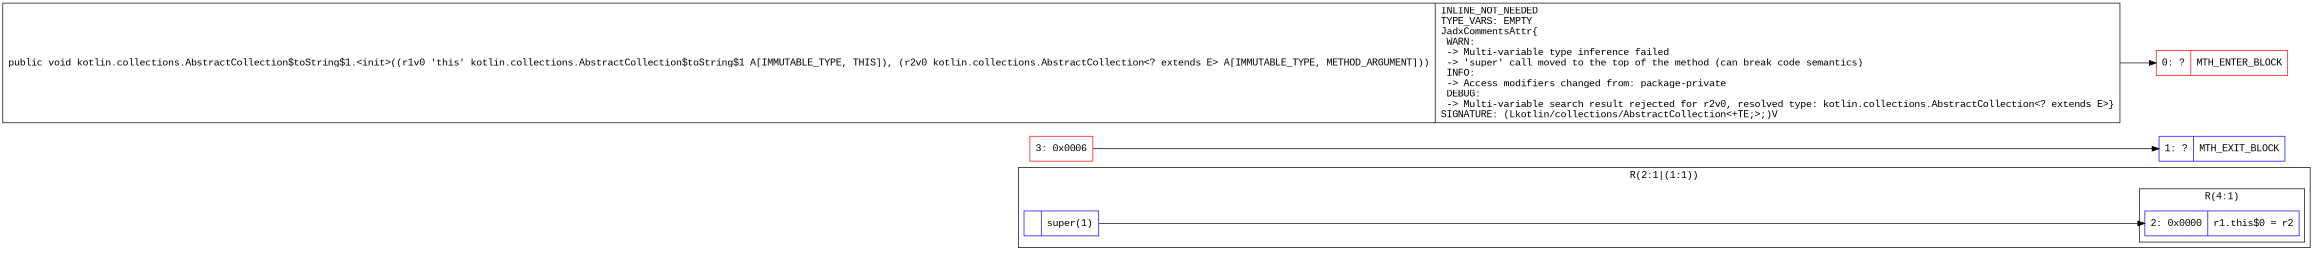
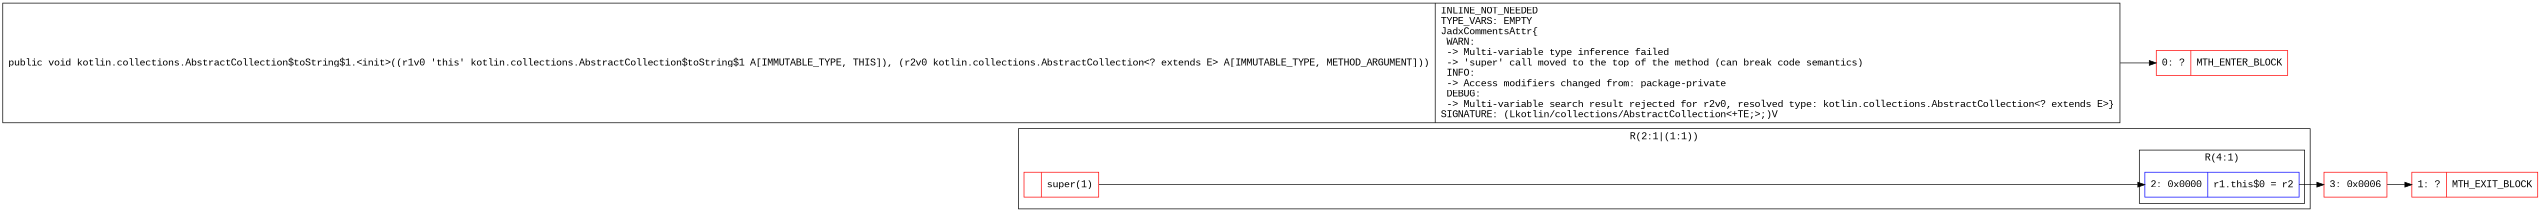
node "1: ?": color blue -> red
edge "2: 0x0000" -> "3: 0x0006": added
node "super(1)": color blue -> red
